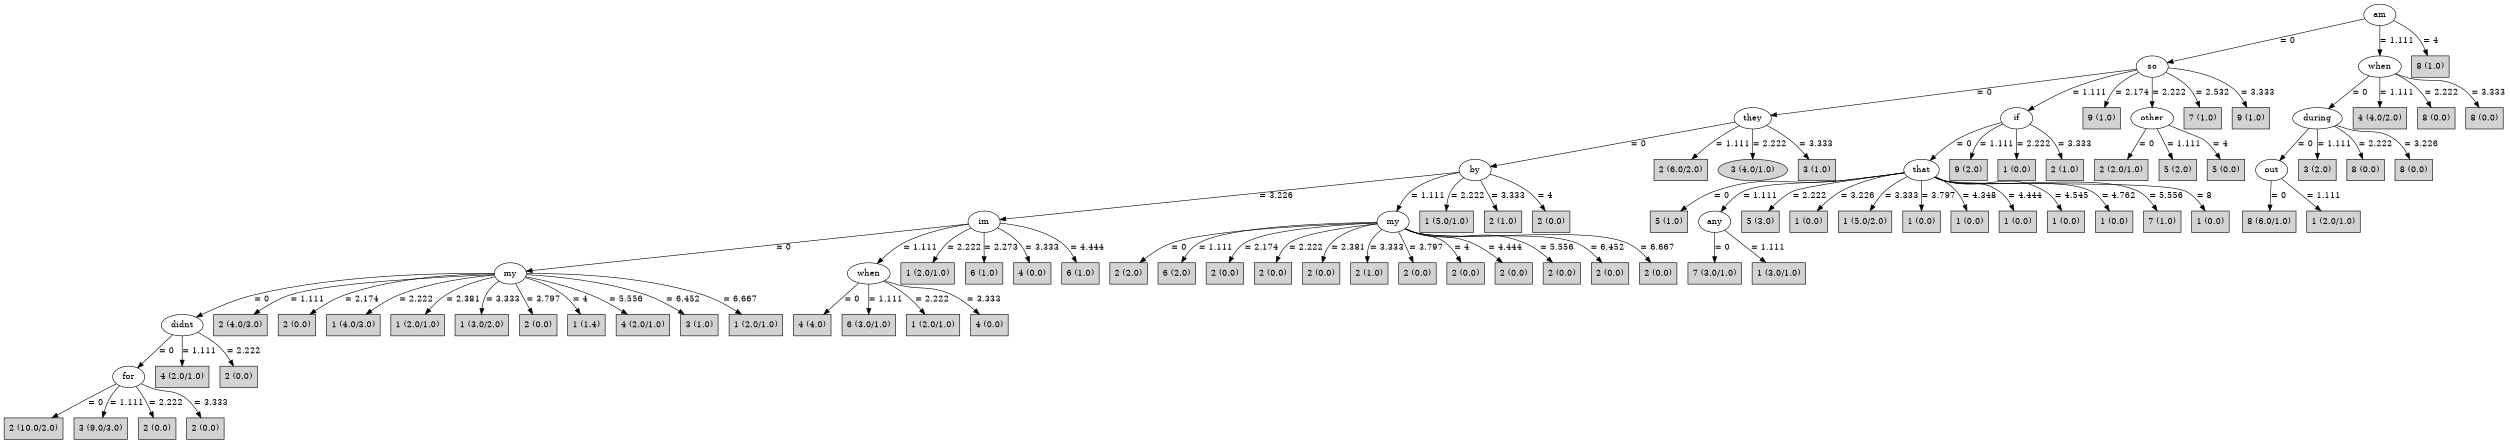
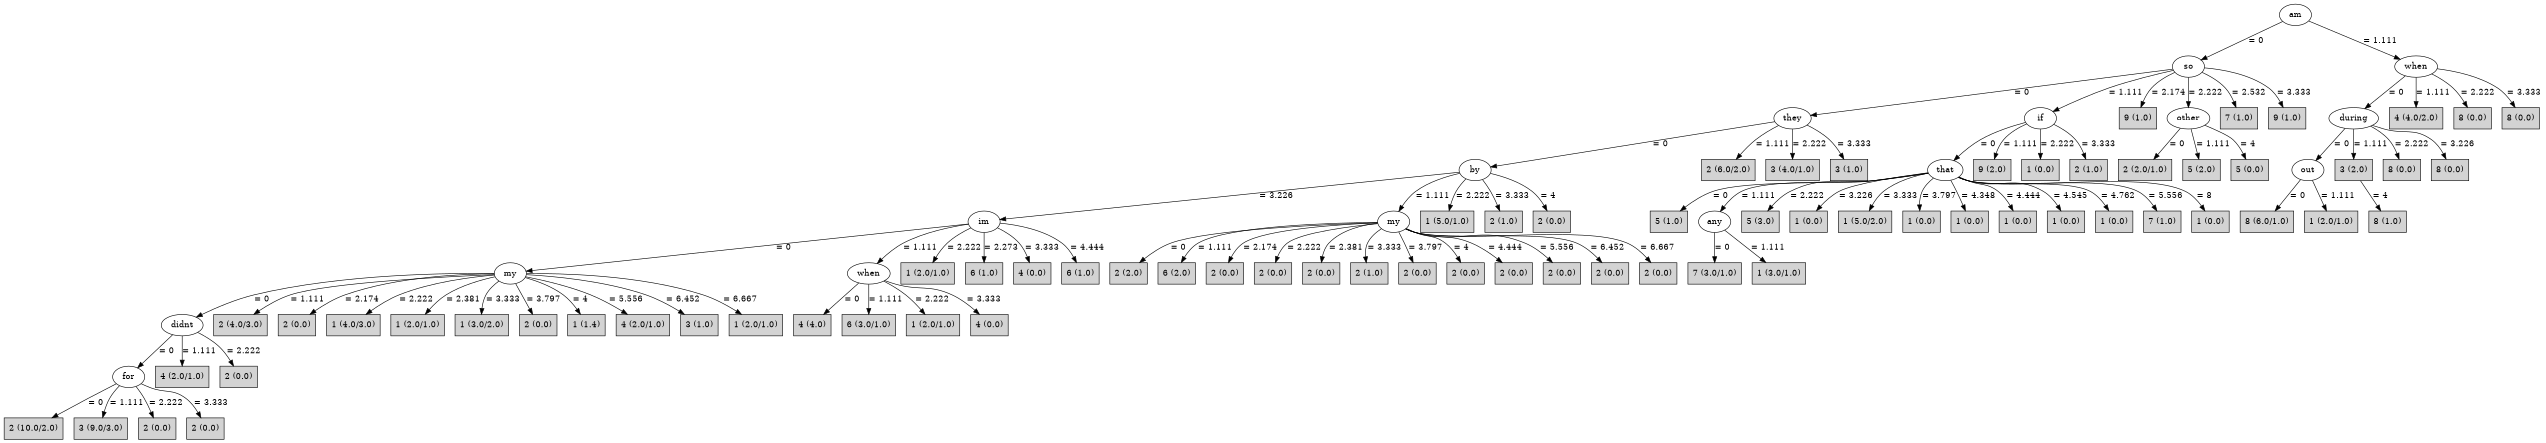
edge "am" -> "8 (1.0)": now "3 (2.0)" -> "8 (1.0)"
node "3 (4.0/1.0)": shape ellipse -> box
